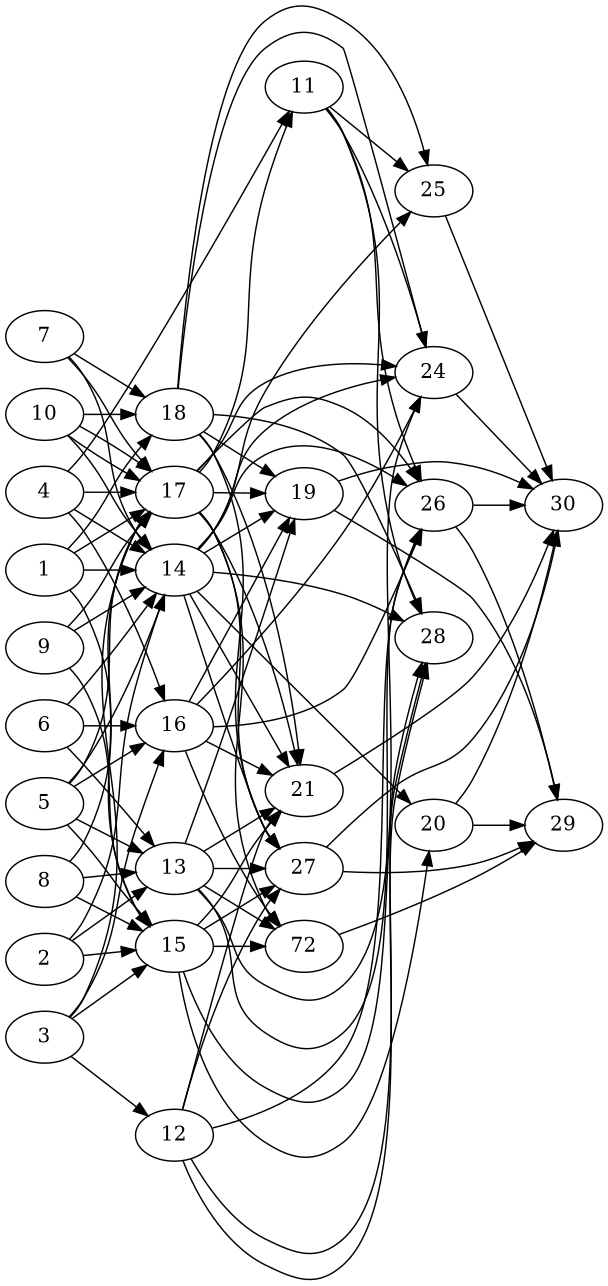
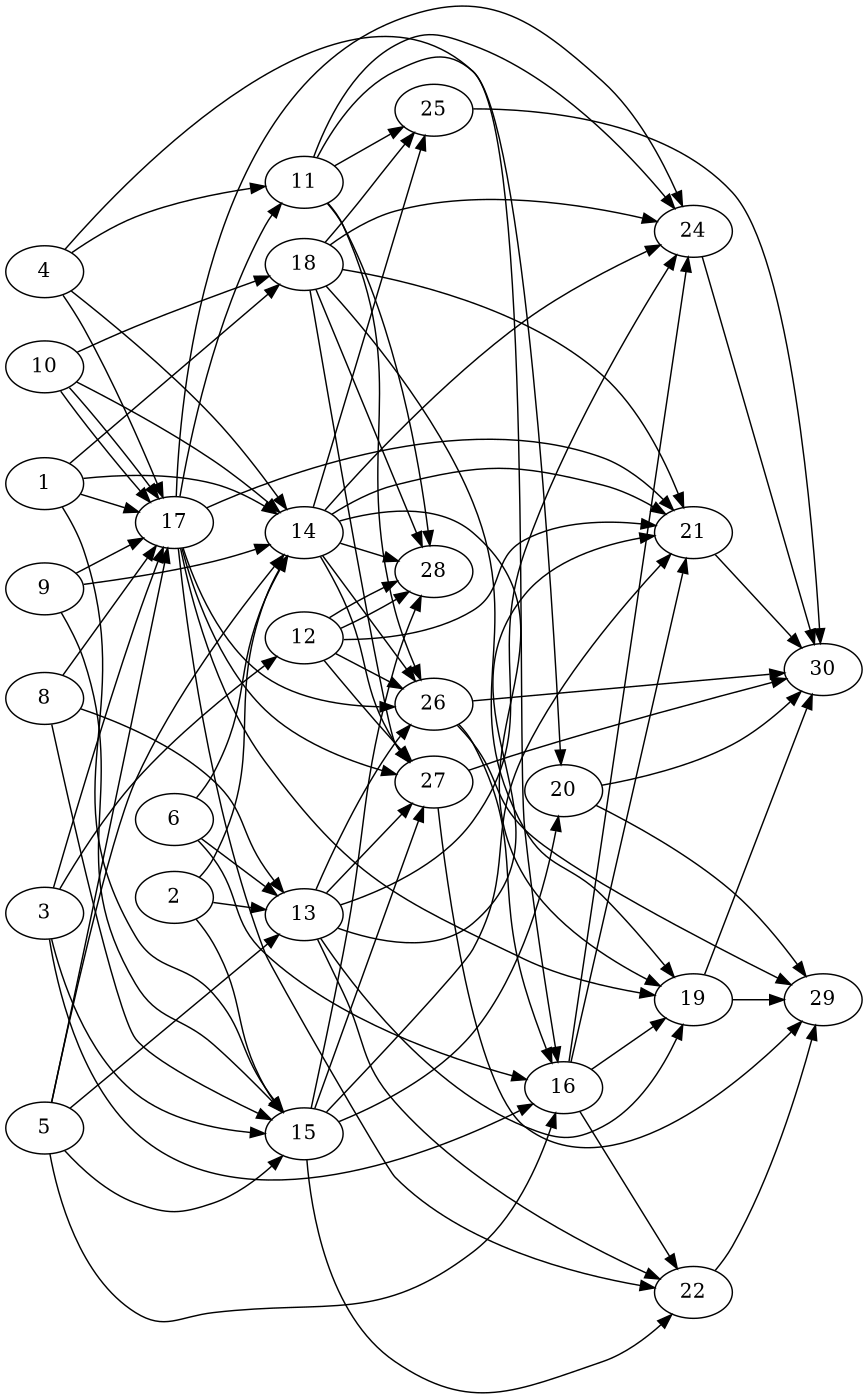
node "7": removed
edge "16" -> "26": reversed
edge "14" -> "20": now "11" -> "20"
node "72": label "72" -> "22"
